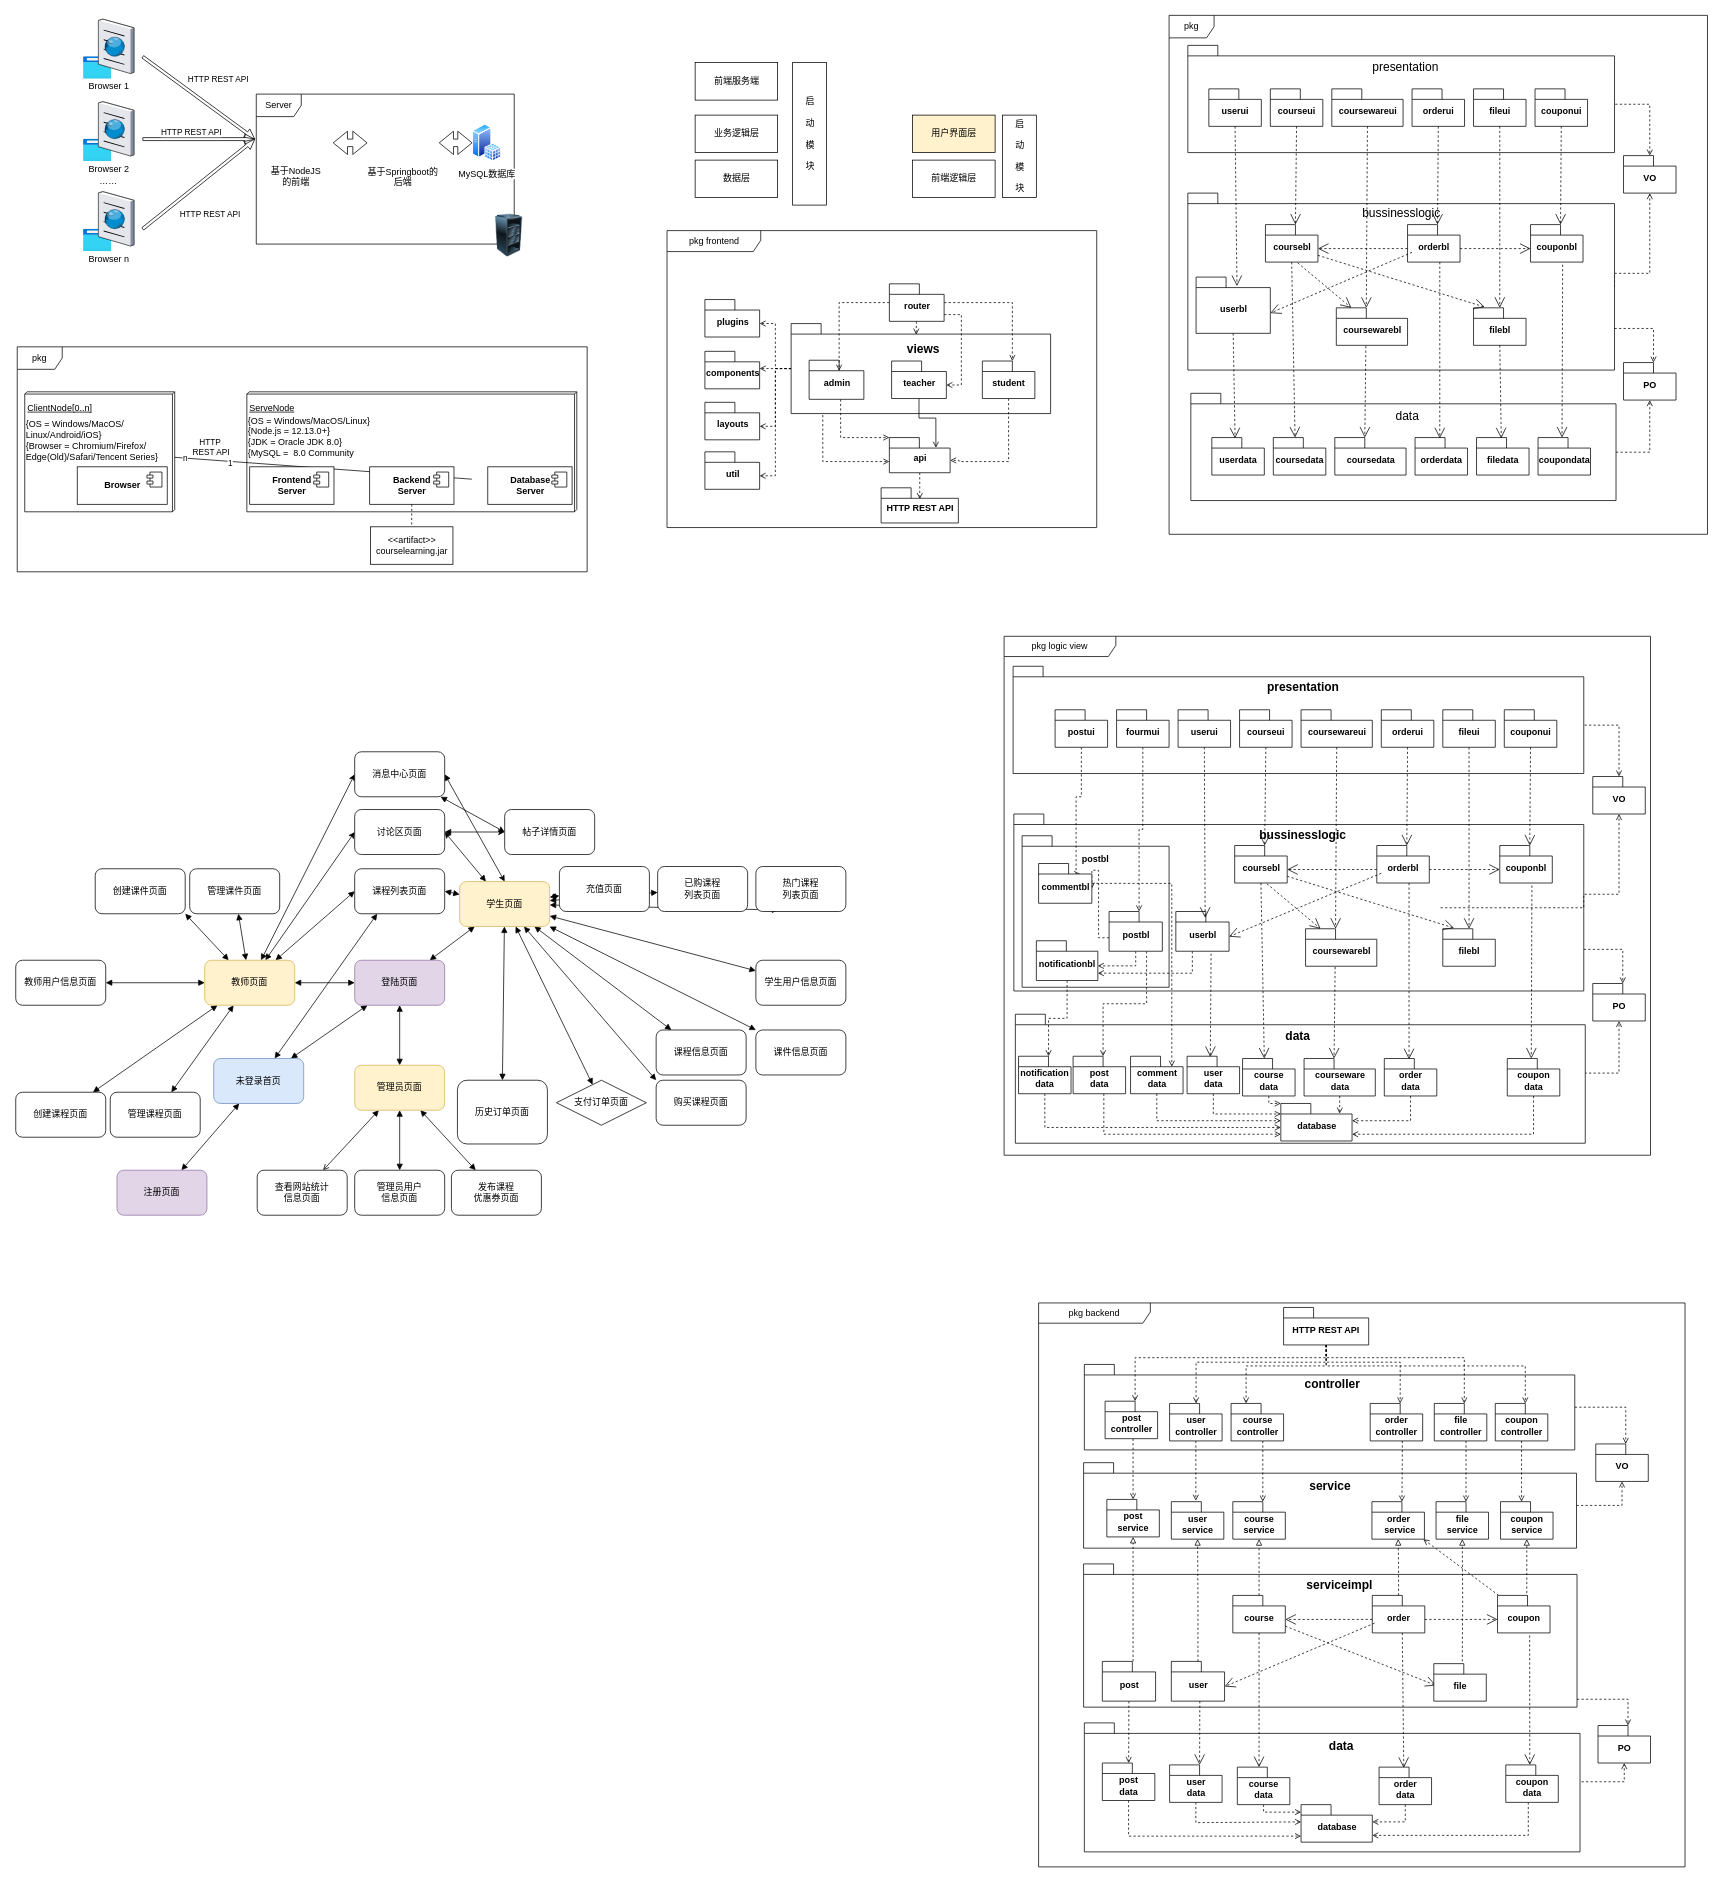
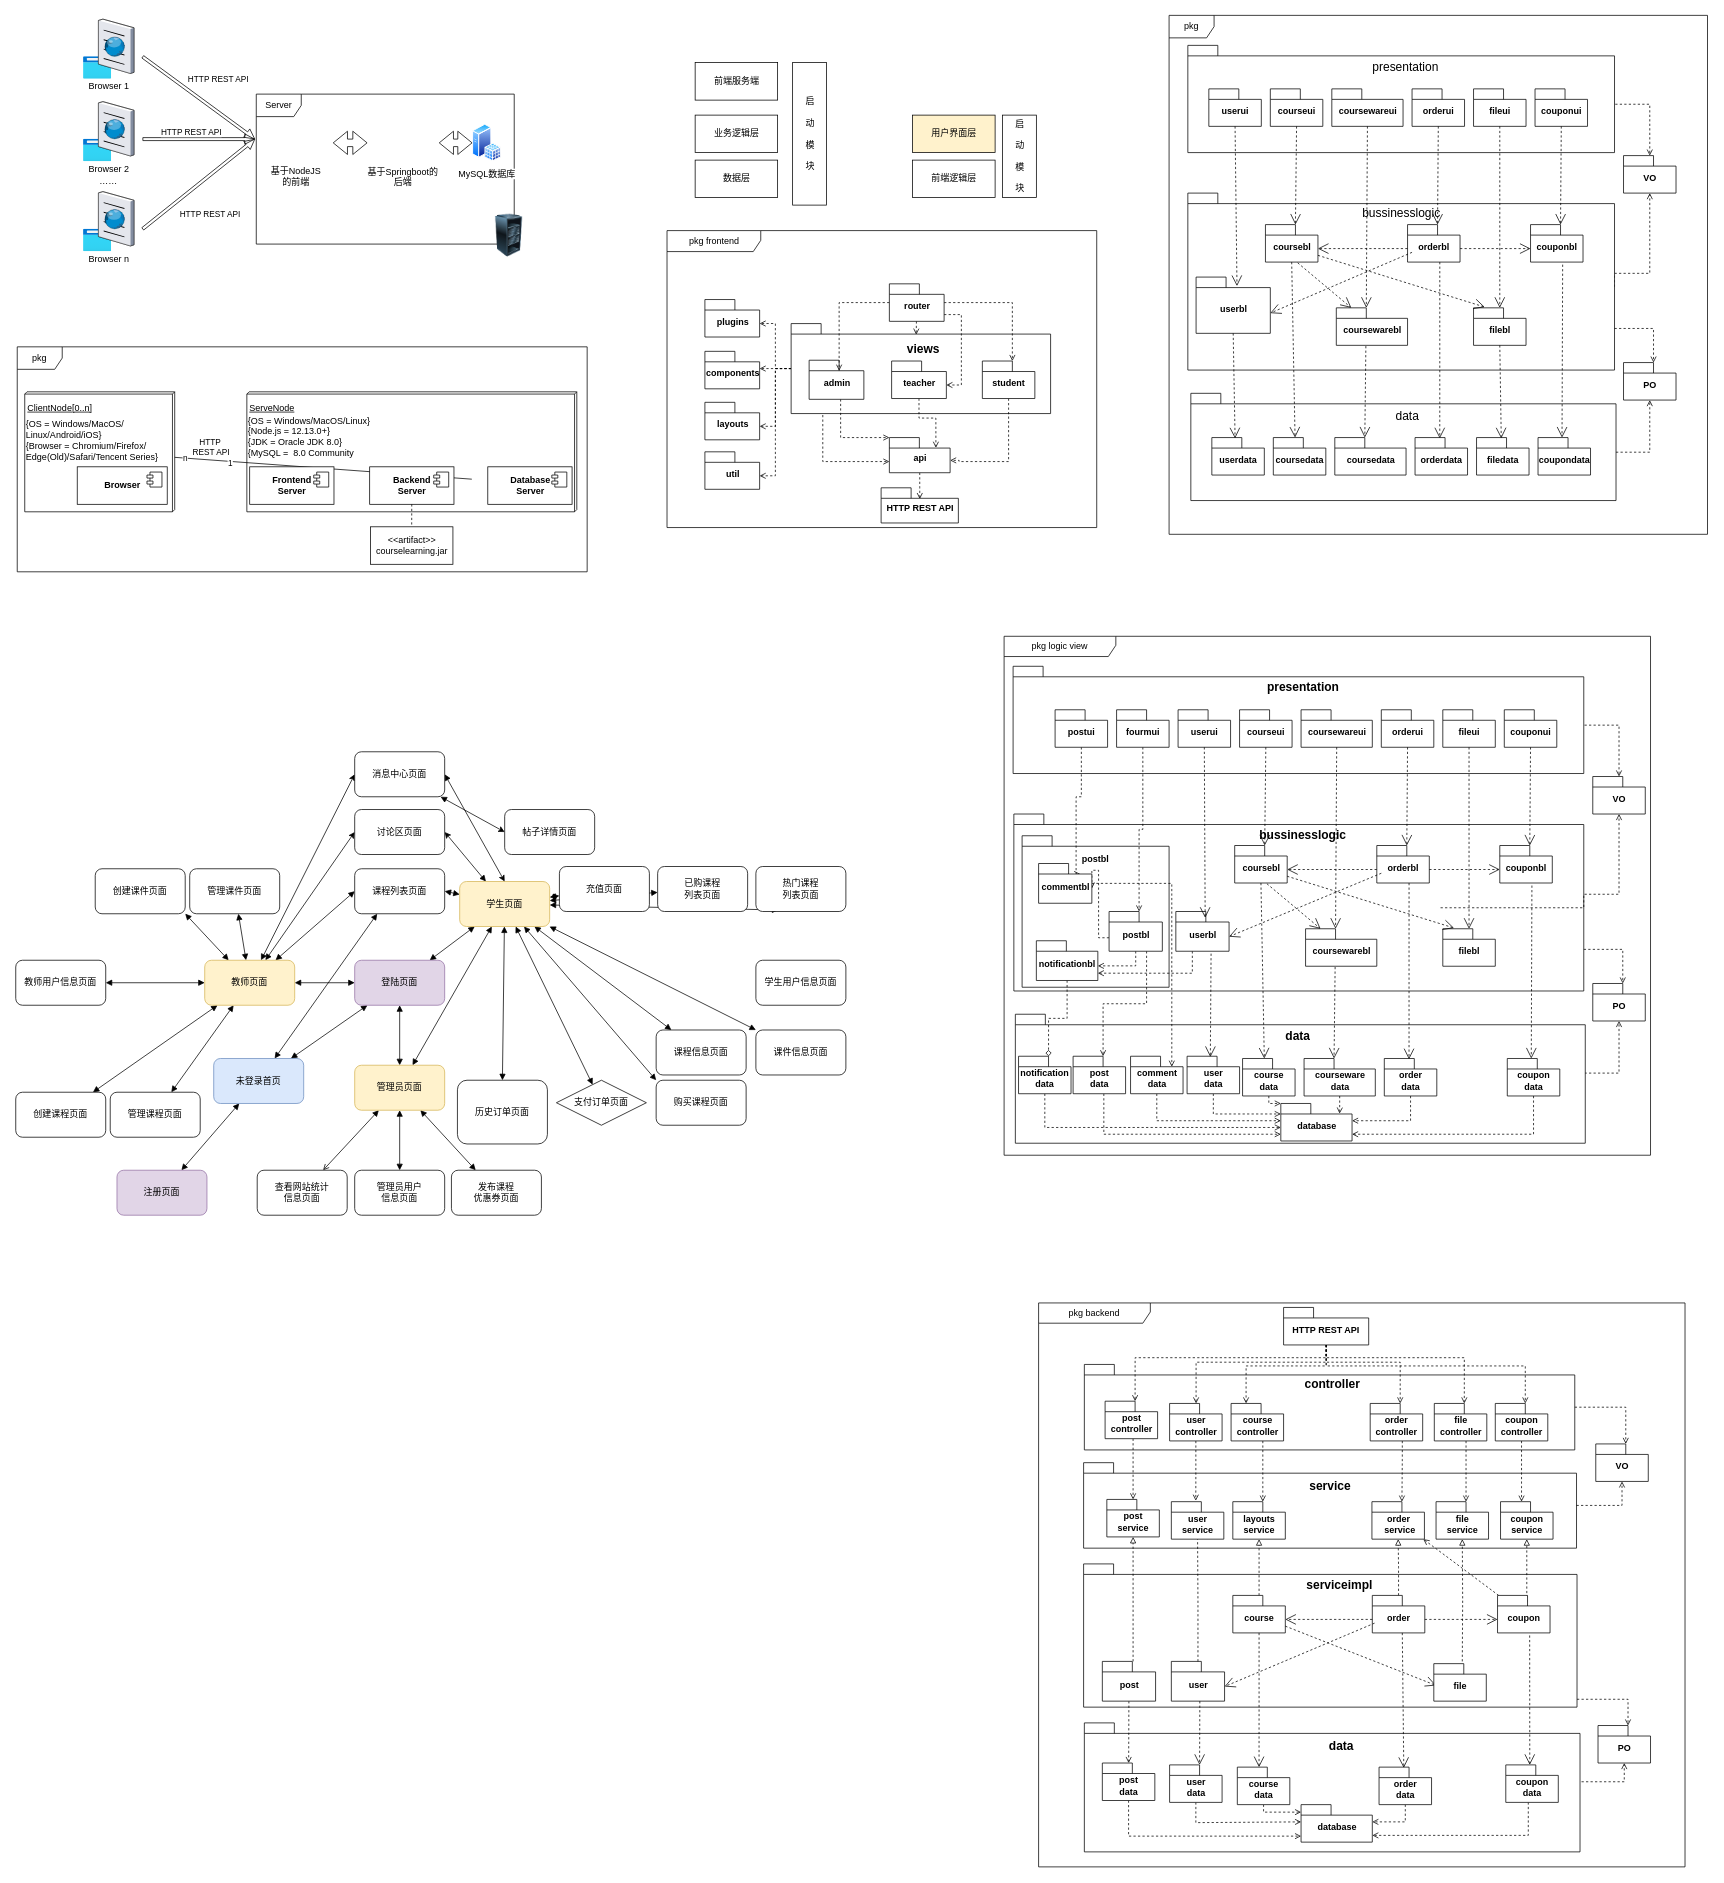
edge "teacher" -> "api": style solid -> dashed
edge "讨论区页面" -- "帖子详情页面": removed
edge "学生页面" -- "学生用户信息页面": now "学生页面" -- "管理员页面"
edge "notificationbl" -> "notification data": arrowhead open -> diamond
node "course service": label "course service" -> "layouts service"
edge "user" -> "user service": arrowhead block -> none
